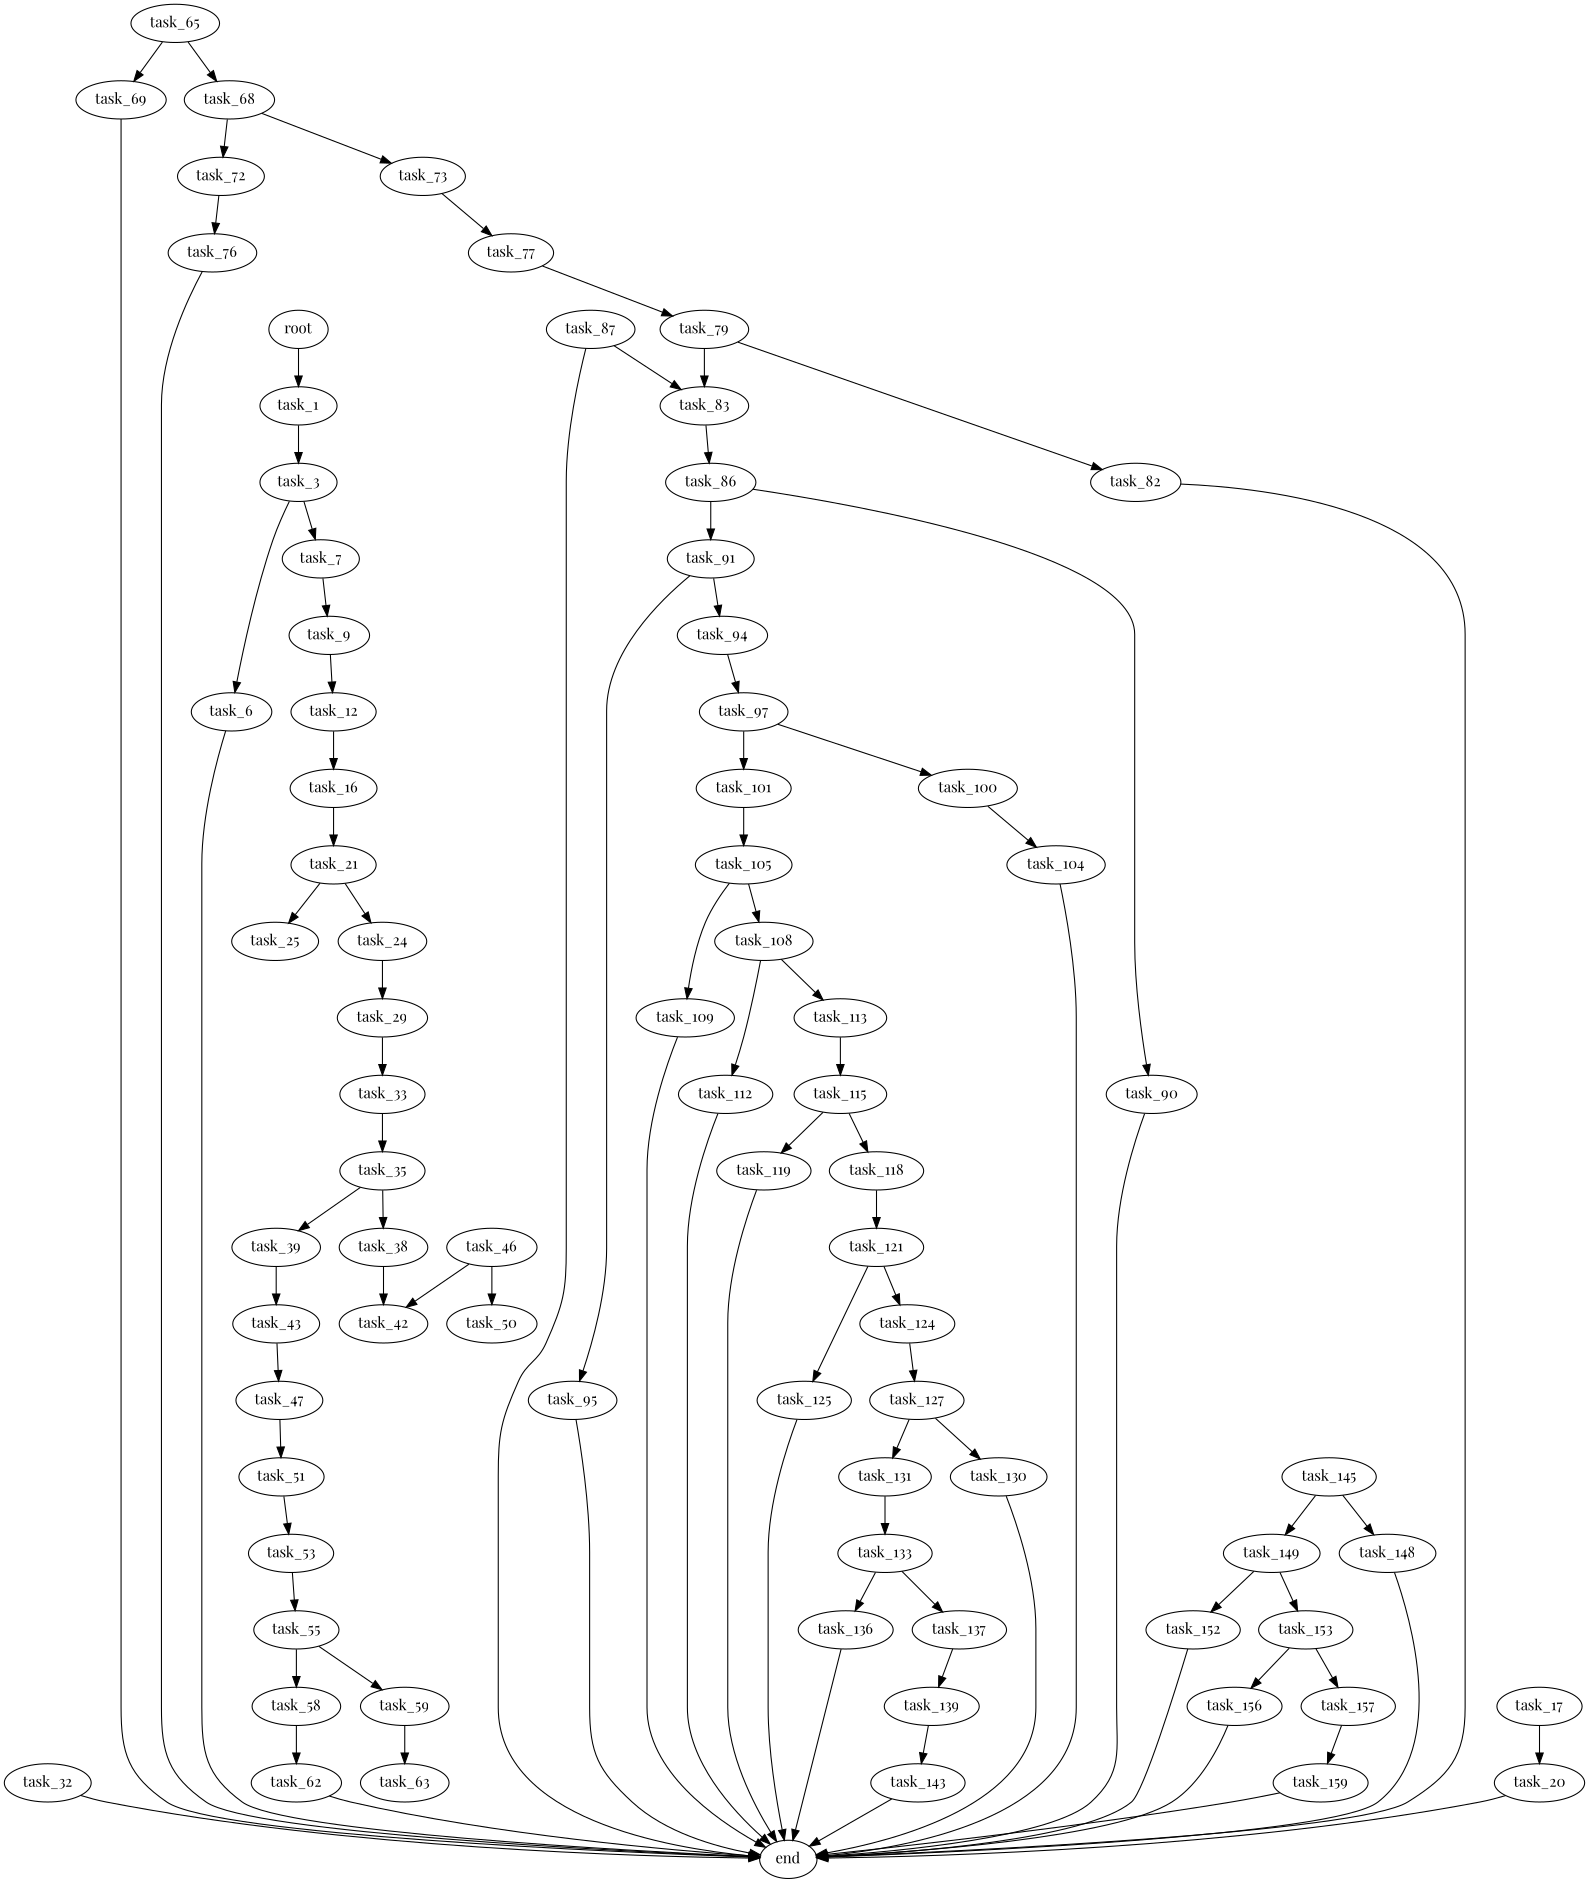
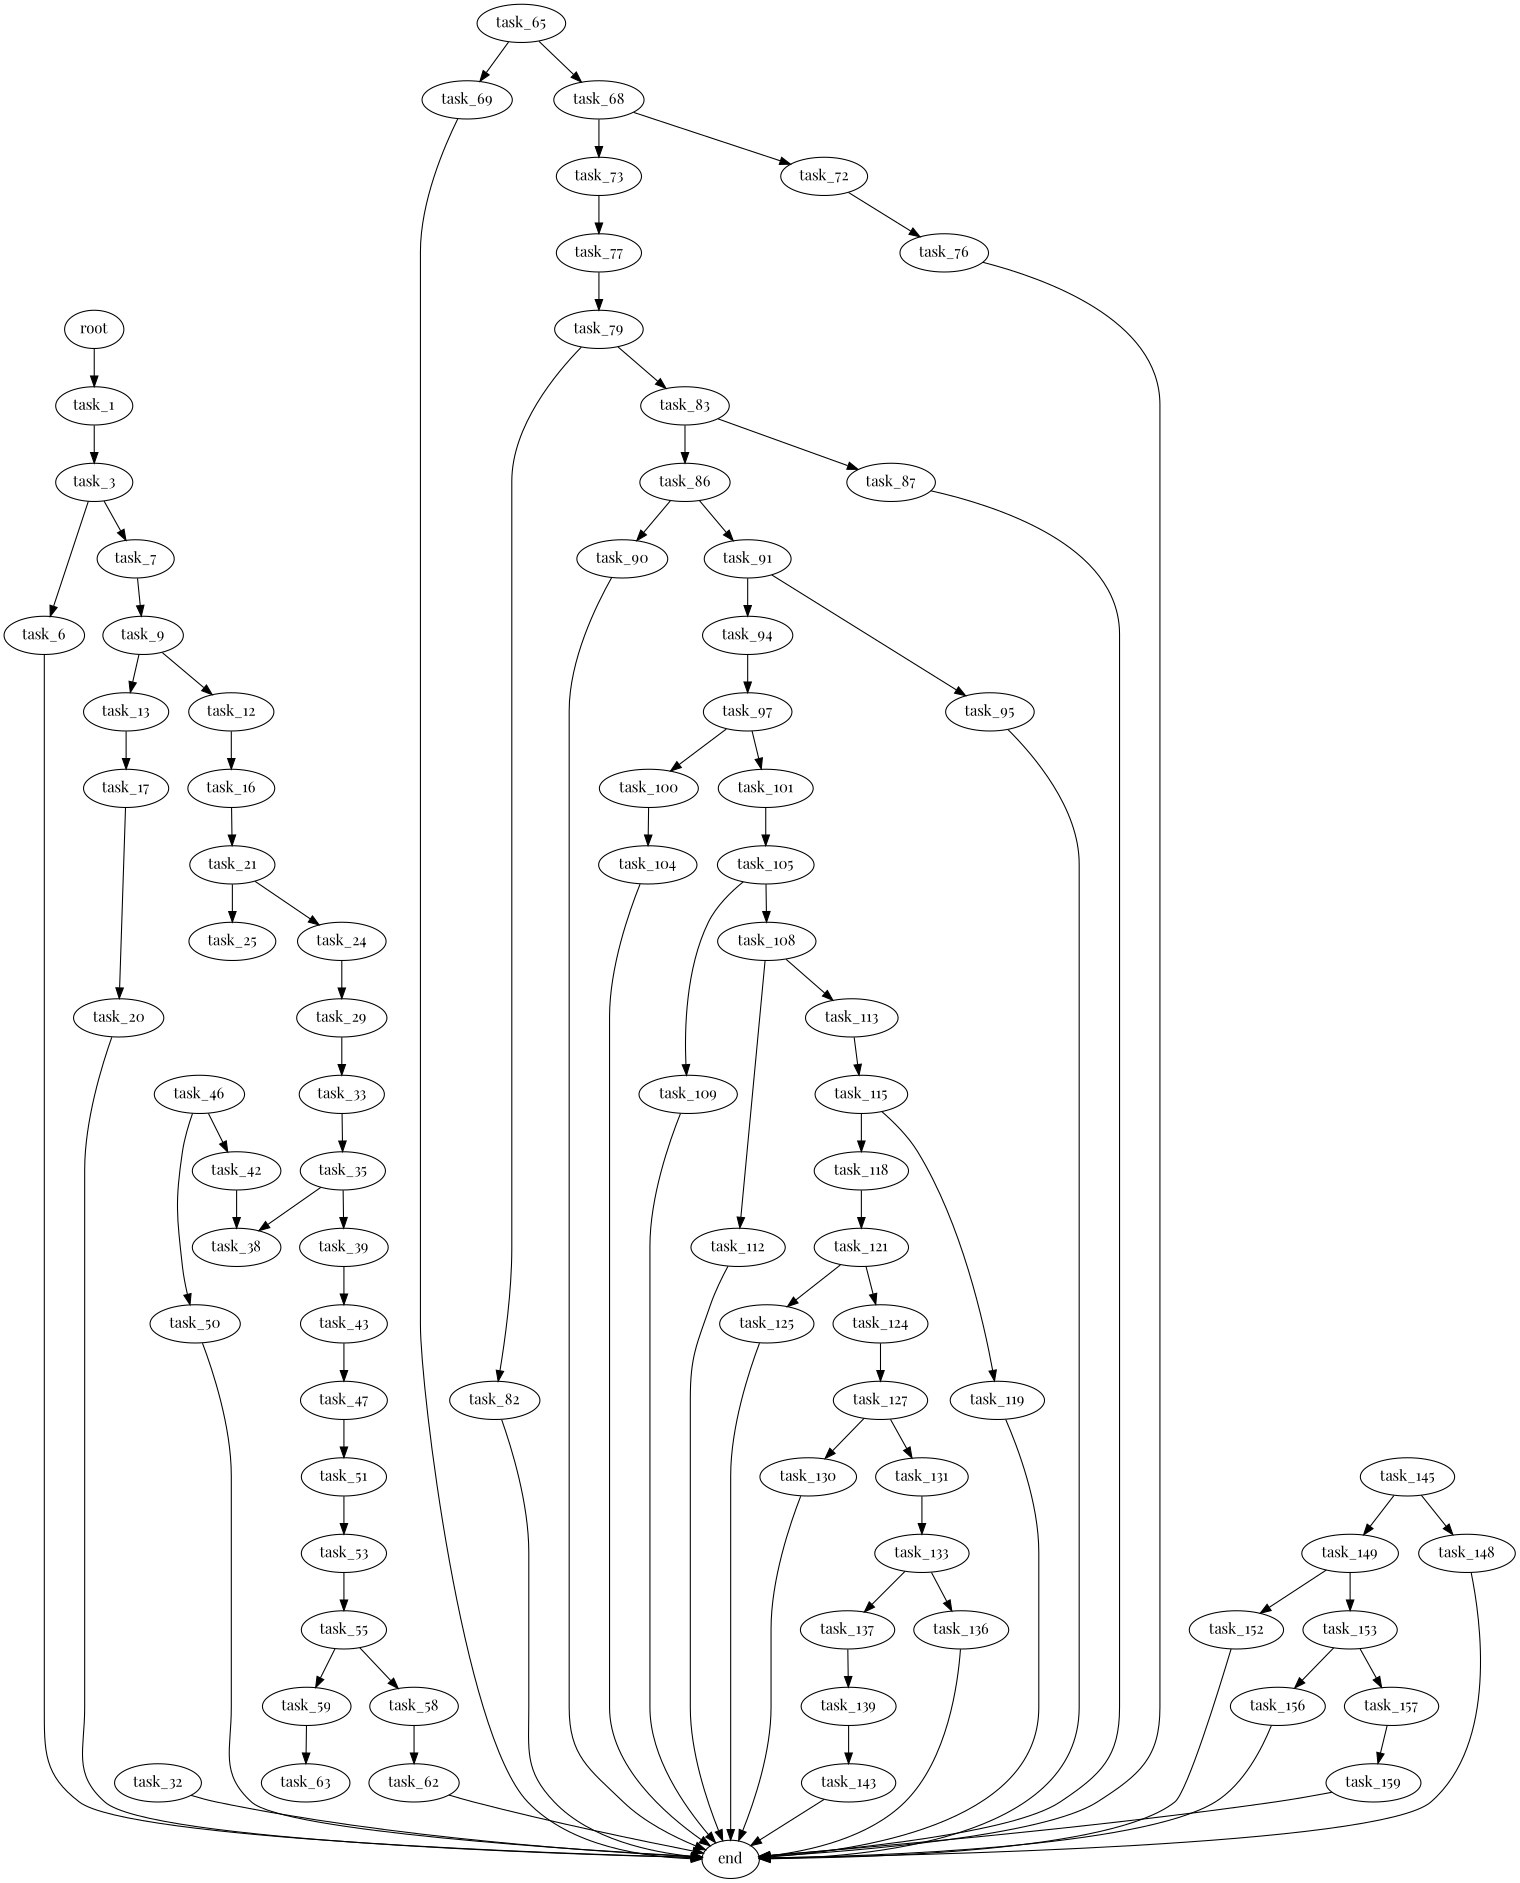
edge "task_87" -> "task_83": reversed
node "task_13": added
edge "task_38" -> "task_42": reversed
edge "task_50" -> "end": added
